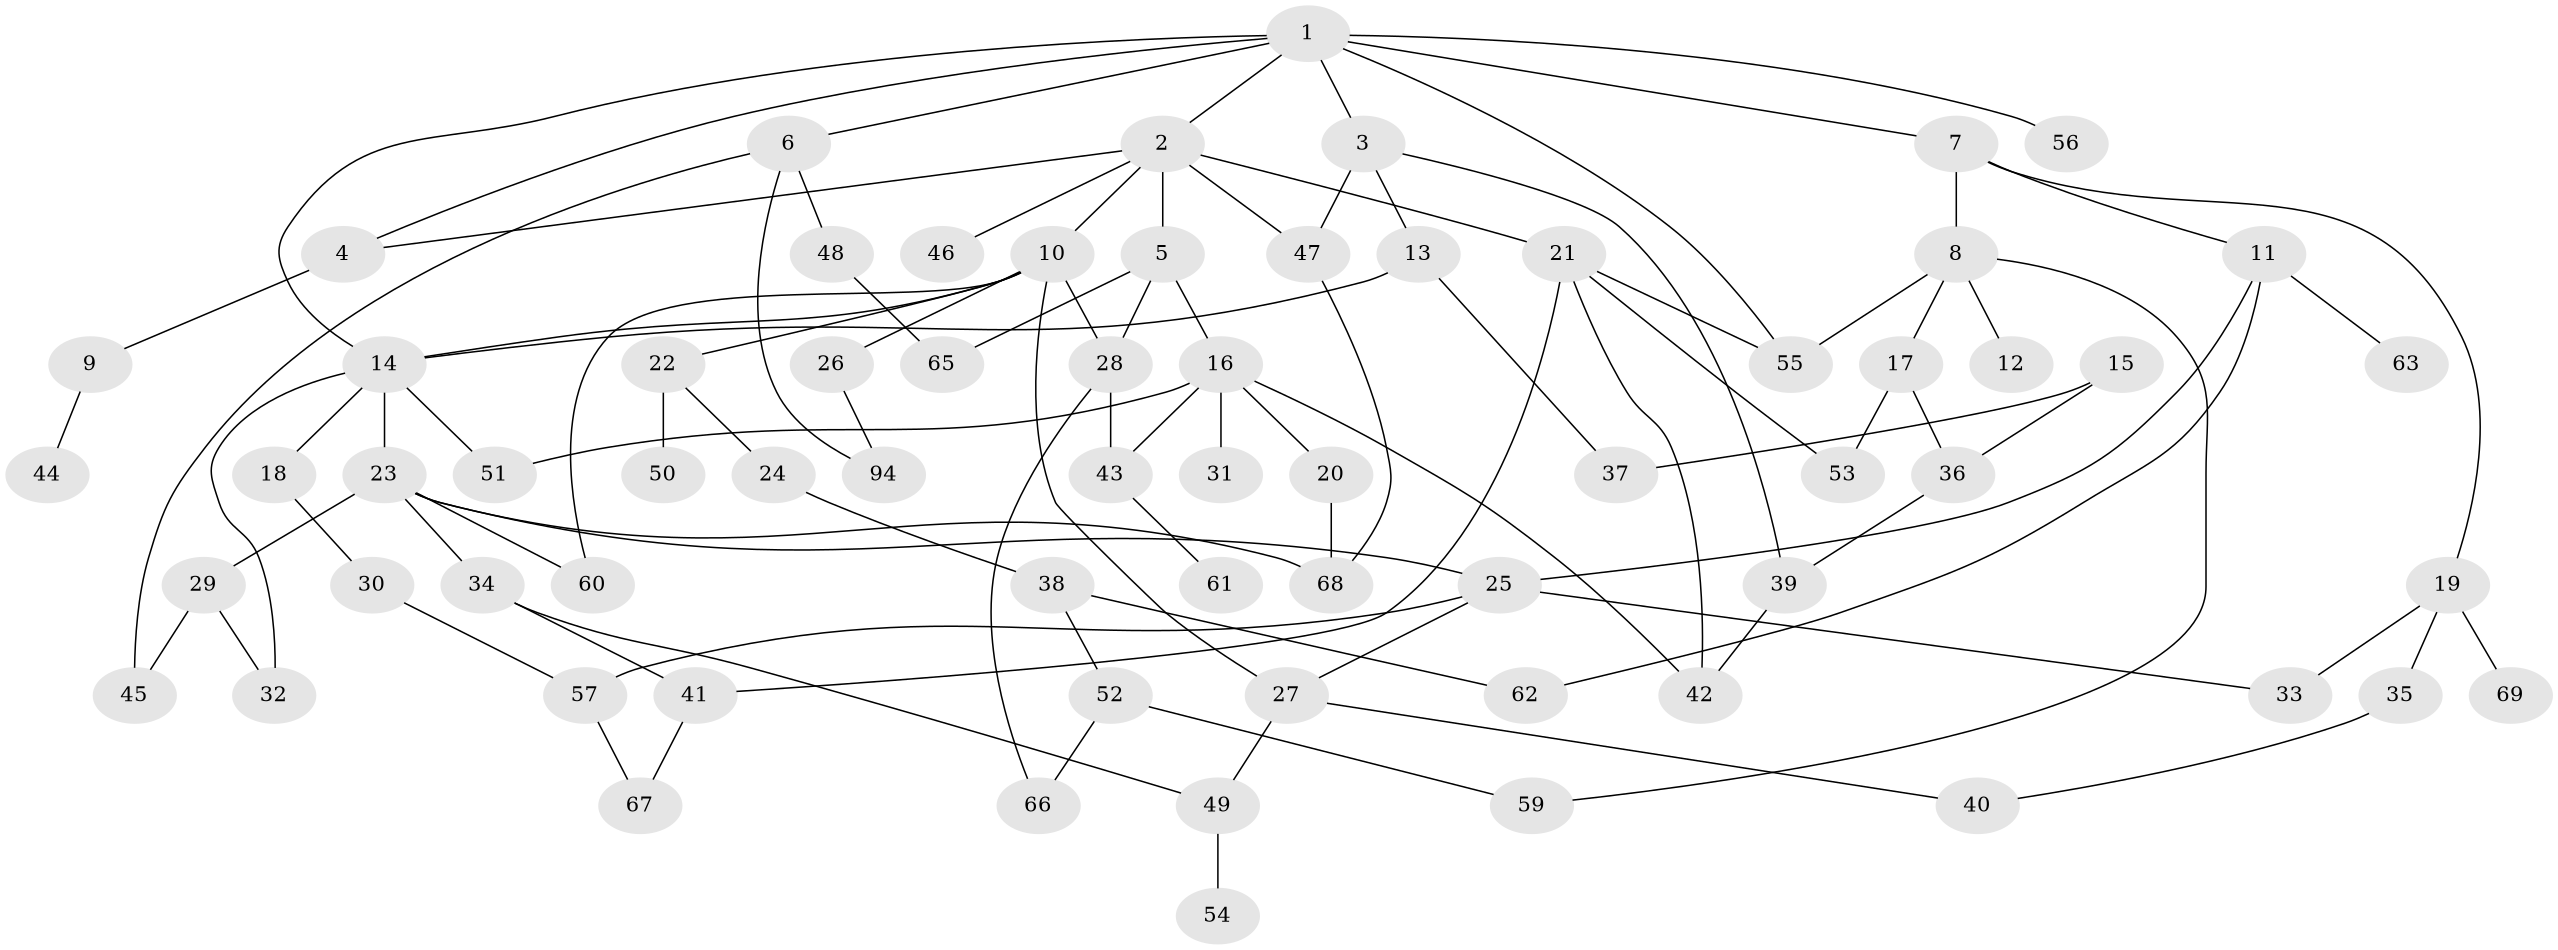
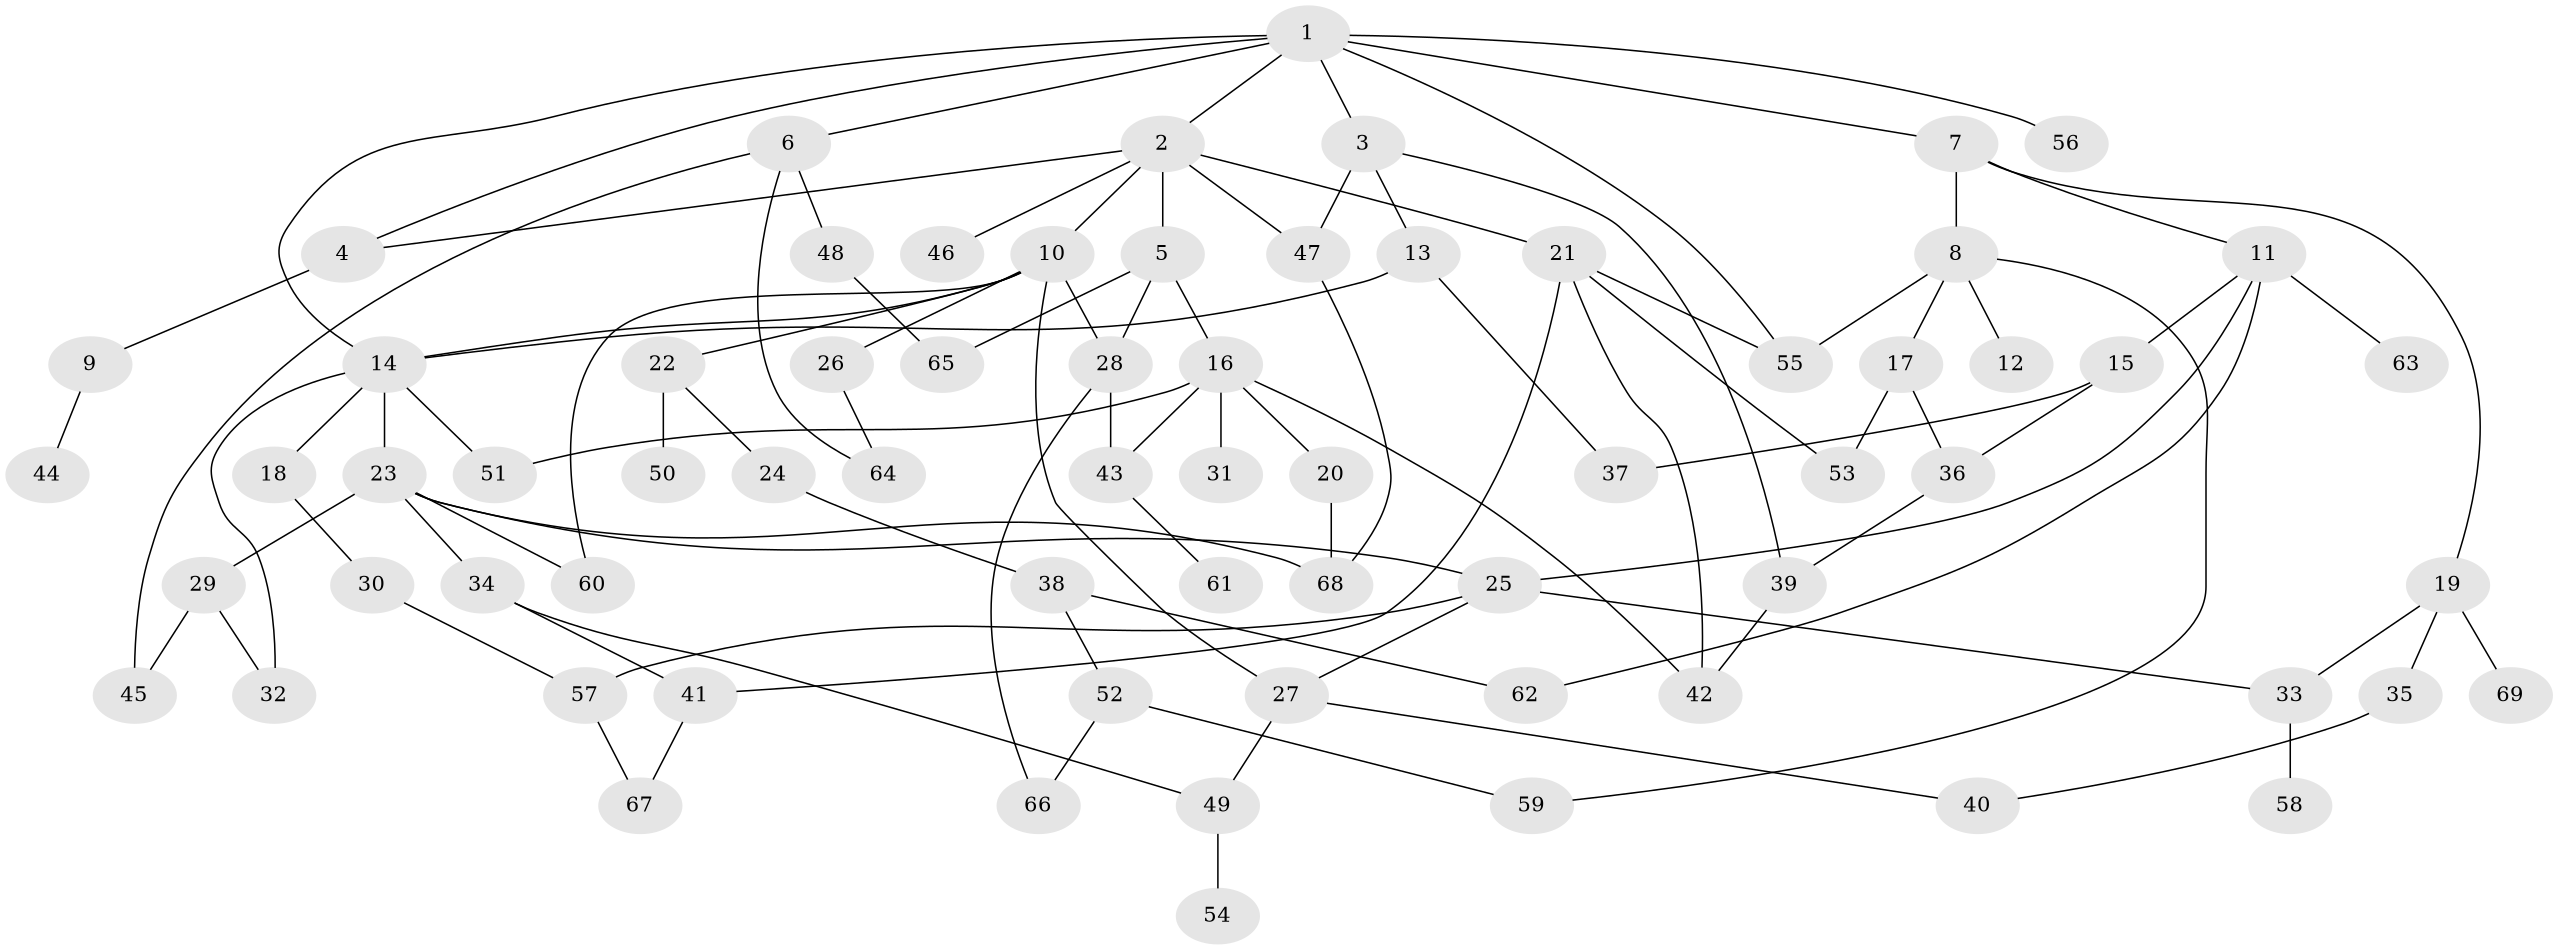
edge "11" -- "15": added
node "94": label "94" -> "64"
node "58": added
